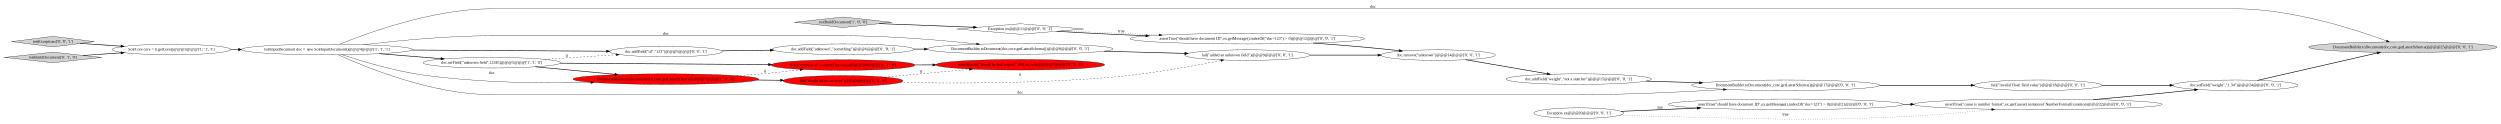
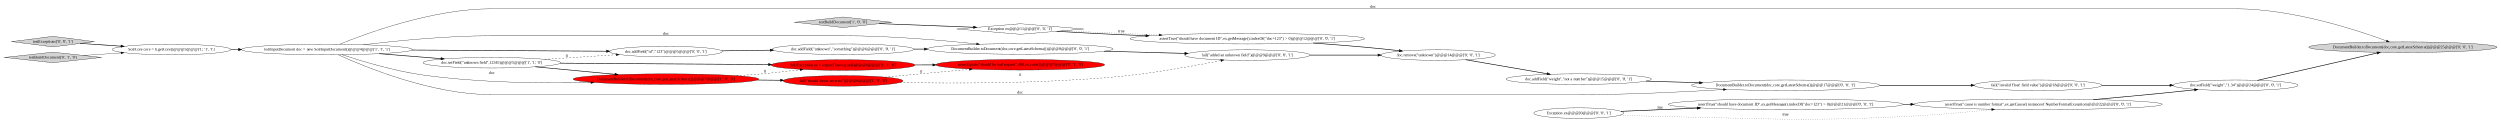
edge "testBuildDocument['0', '1', '0']" -> "SolrCore core = h.getCore()@@@3@@@['1', '1', '1']": style bold -> solid
